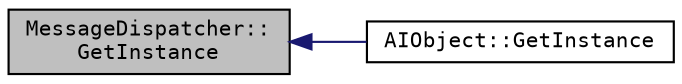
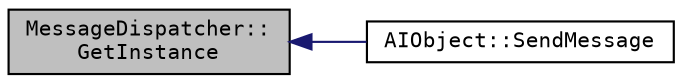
node "AIObject::GetInstance": label "AIObject::GetInstance" -> "AIObject::SendMessage"
